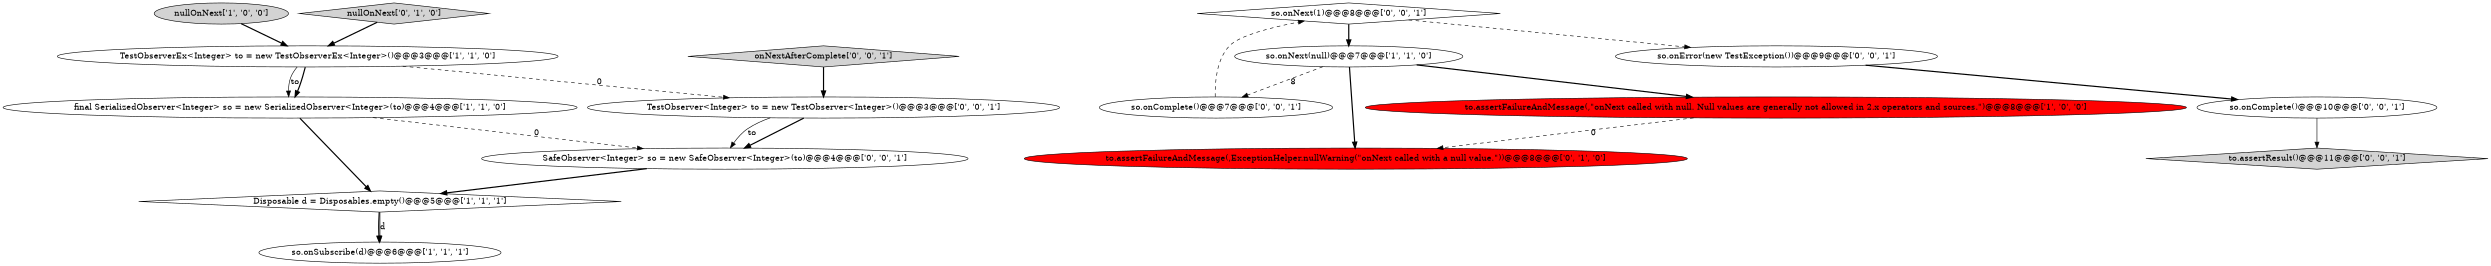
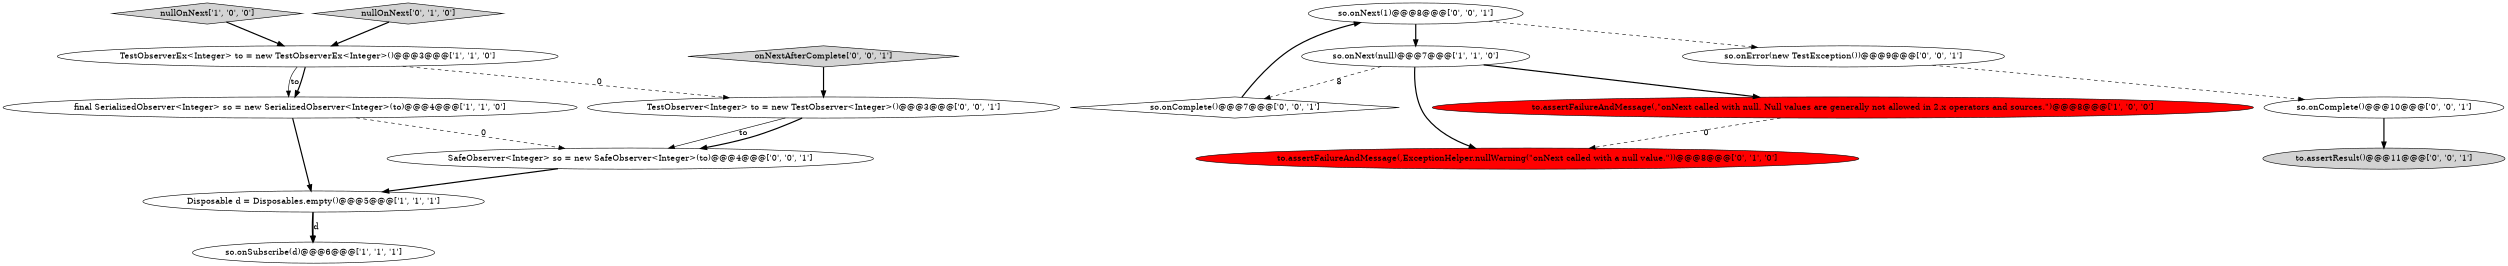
node "nullOnNext['1', '0', '0']": shape ellipse -> diamond
node "so.onNext(1)@@@8@@@['0', '0', '1']": shape diamond -> ellipse
edge "so.onComplete()@@@7@@@['0', '0', '1']" -> "so.onNext(1)@@@8@@@['0', '0', '1']": style dashed -> bold
edge "so.onError(new TestException())@@@9@@@['0', '0', '1']" -> "so.onComplete()@@@10@@@['0', '0', '1']": style bold -> dashed
node "so.onComplete()@@@7@@@['0', '0', '1']": shape ellipse -> diamond
edge "so.onComplete()@@@10@@@['0', '0', '1']" -> "to.assertResult()@@@11@@@['0', '0', '1']": style solid -> bold
node "to.assertResult()@@@11@@@['0', '0', '1']": shape diamond -> ellipse
node "Disposable d = Disposables.empty()@@@5@@@['1', '1', '1']": shape diamond -> ellipse
